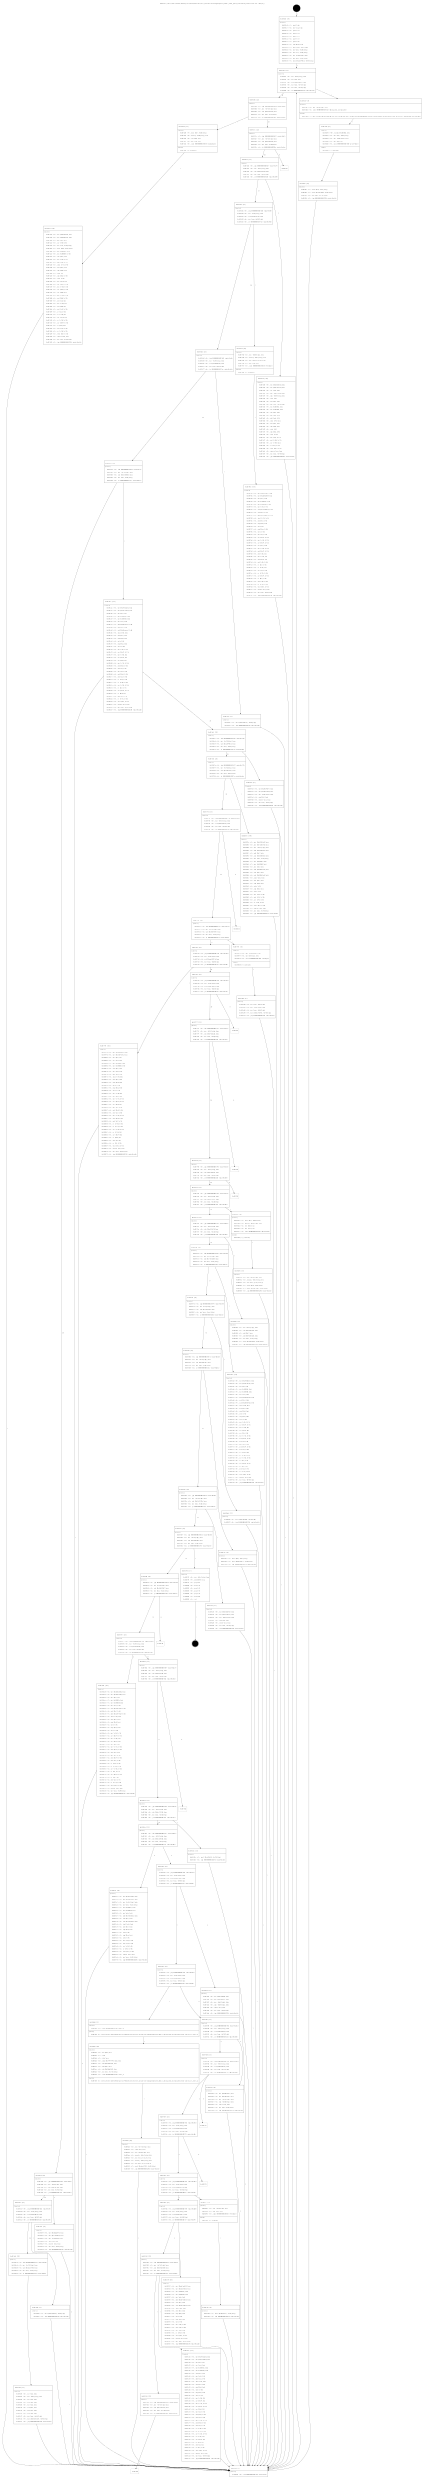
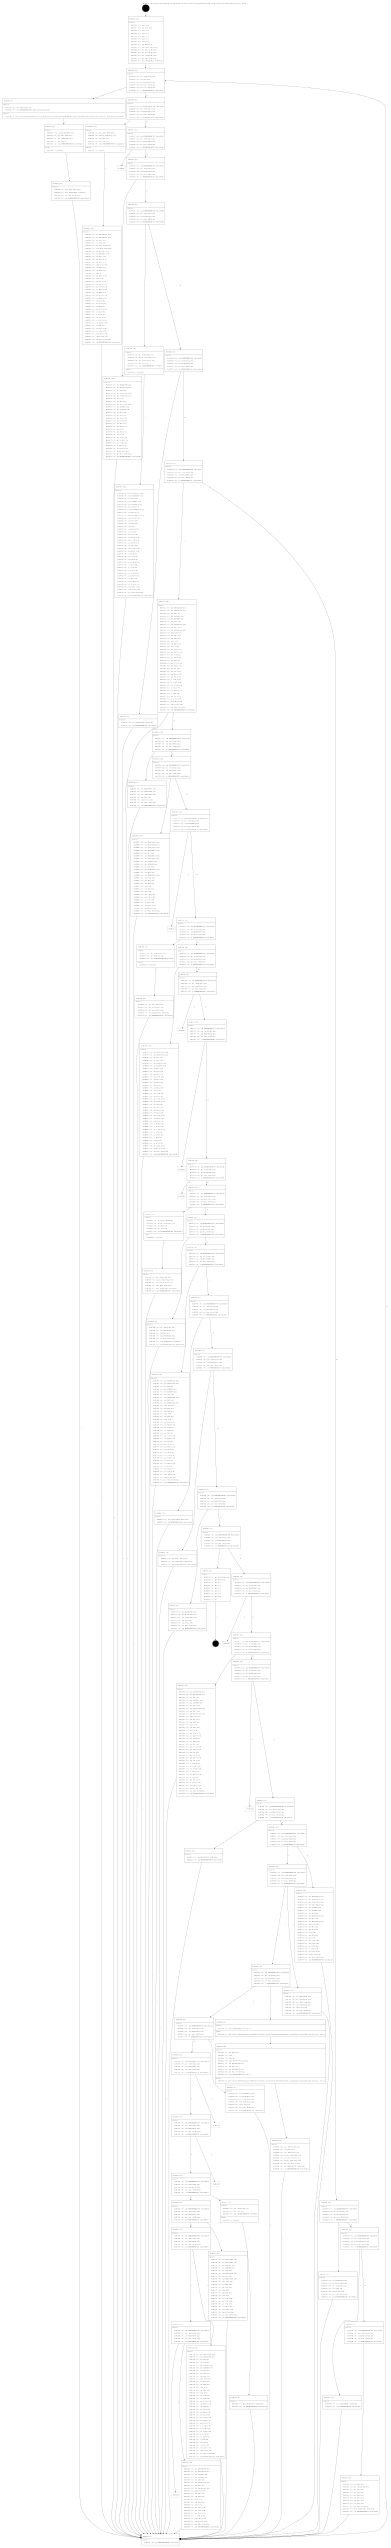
node "0x401a30 [88]": added
